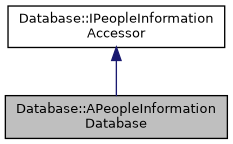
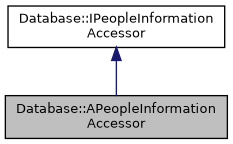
node "Database::APeopleInformation Database": label "Database::APeopleInformation Database" -> "Database::APeopleInformation Accessor"
